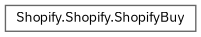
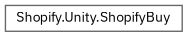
node "Shopify.Shopify.ShopifyBuy": label "Shopify.Shopify.ShopifyBuy" -> "Shopify.Unity.ShopifyBuy"
